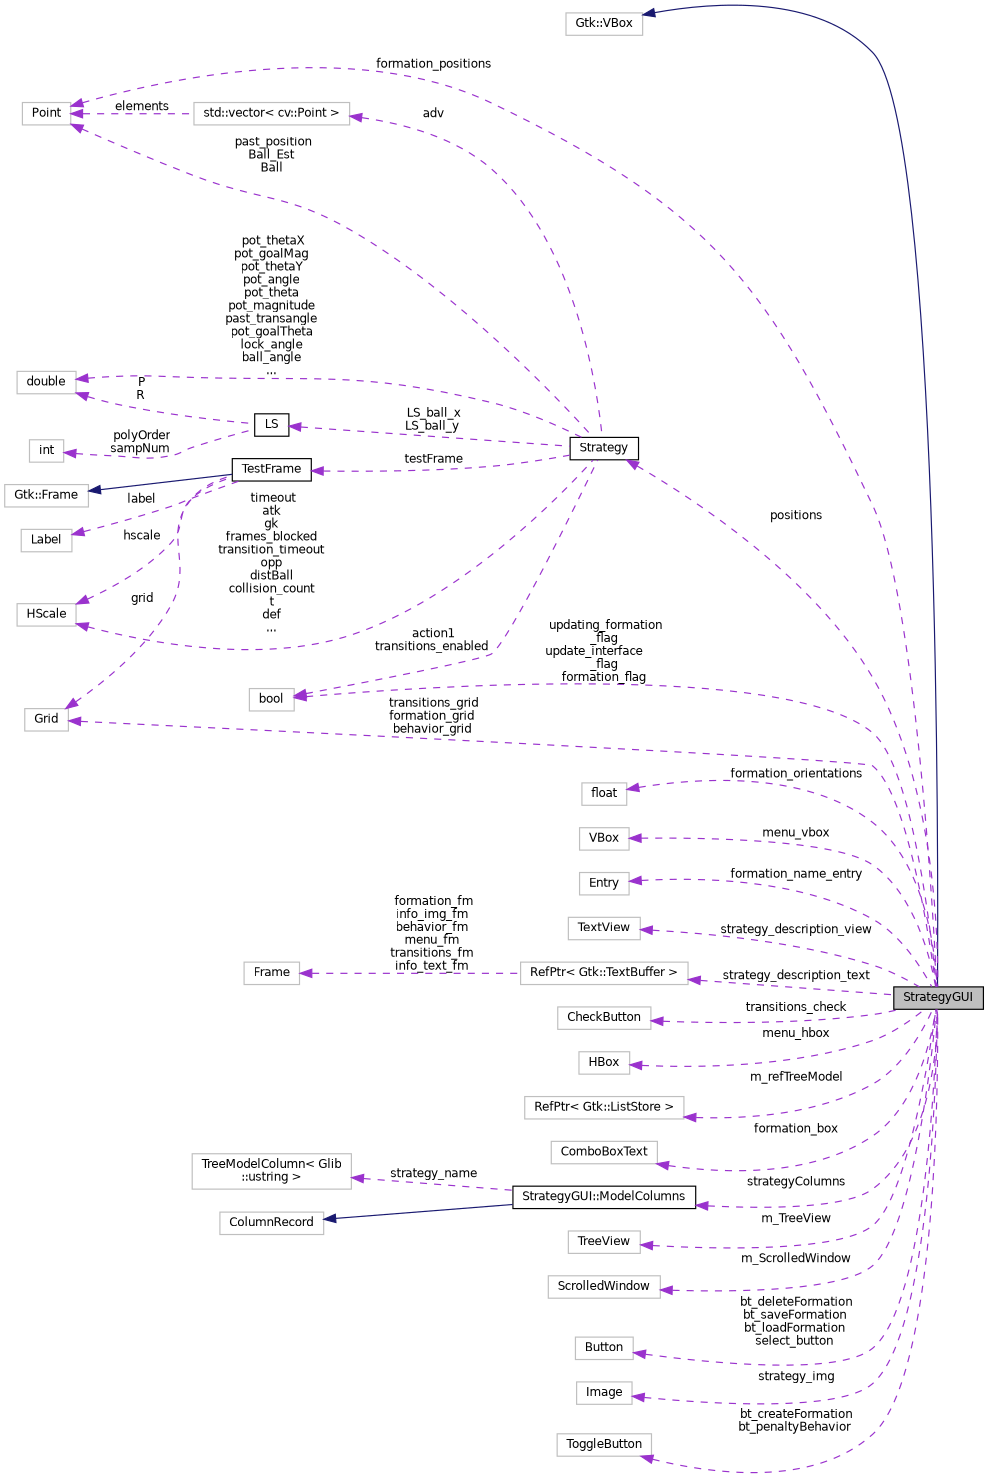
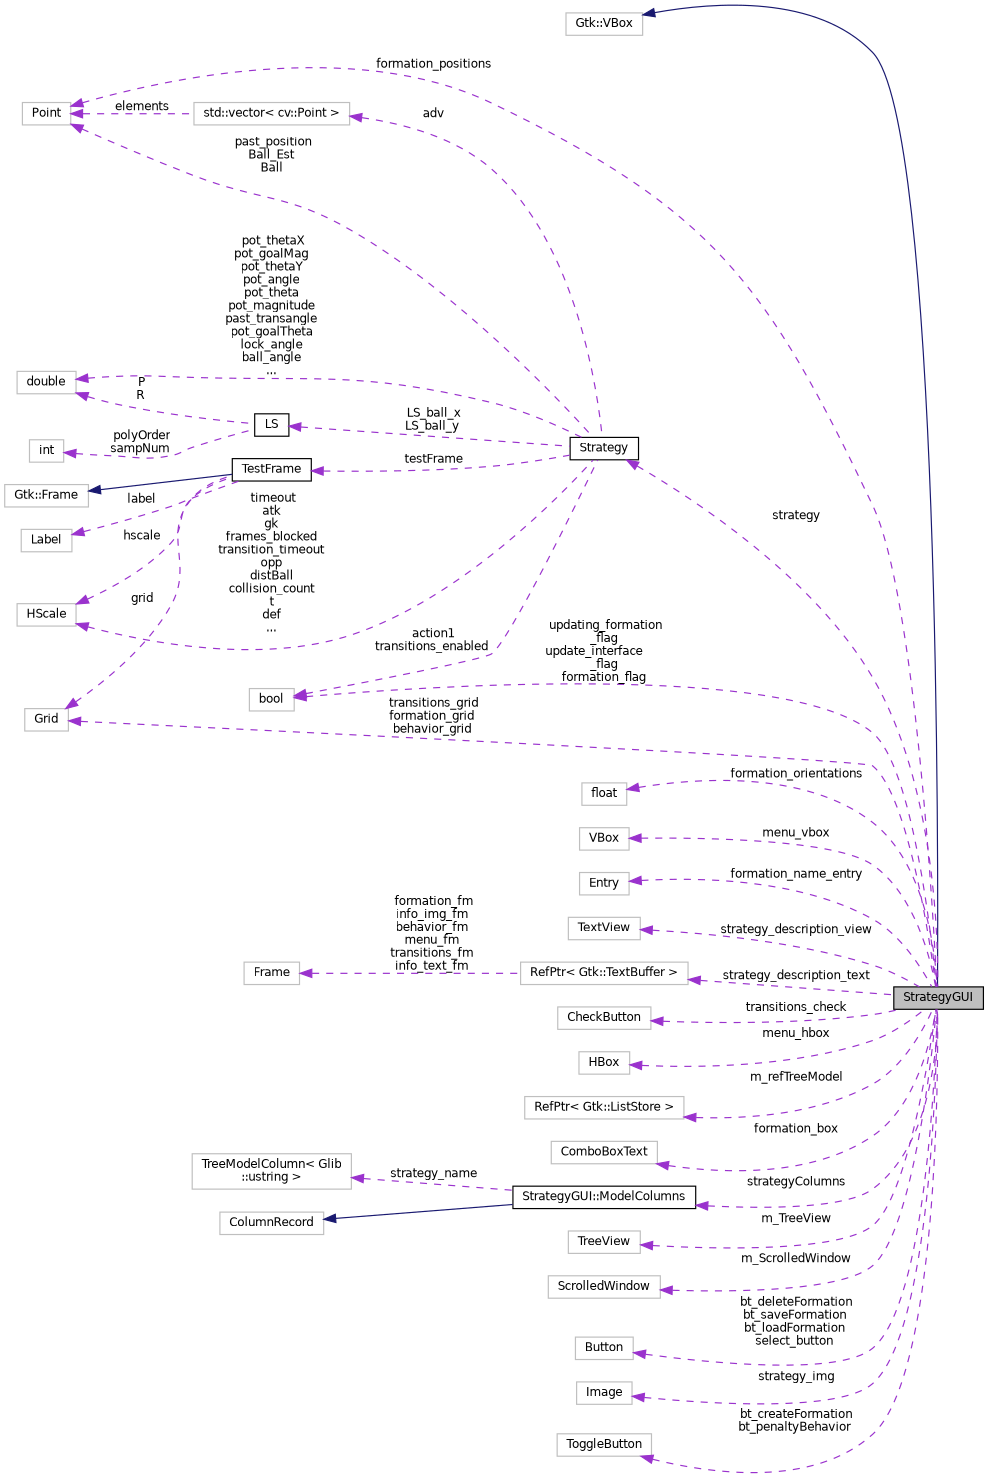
edge "StrategyGUI" -> "Strategy": label " positions" -> " strategy"
